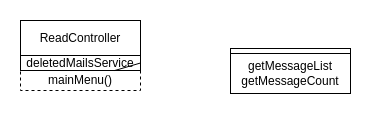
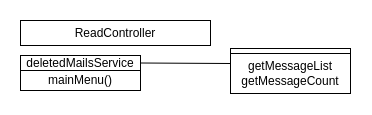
node "ReadController": size 120x35 -> 190x25
edge "deletedMailsService" -- "mainMenu()": now "deletedMailsService" -- "getMessageList getMessageCount"
node "mainMenu()": style dashed -> solid
